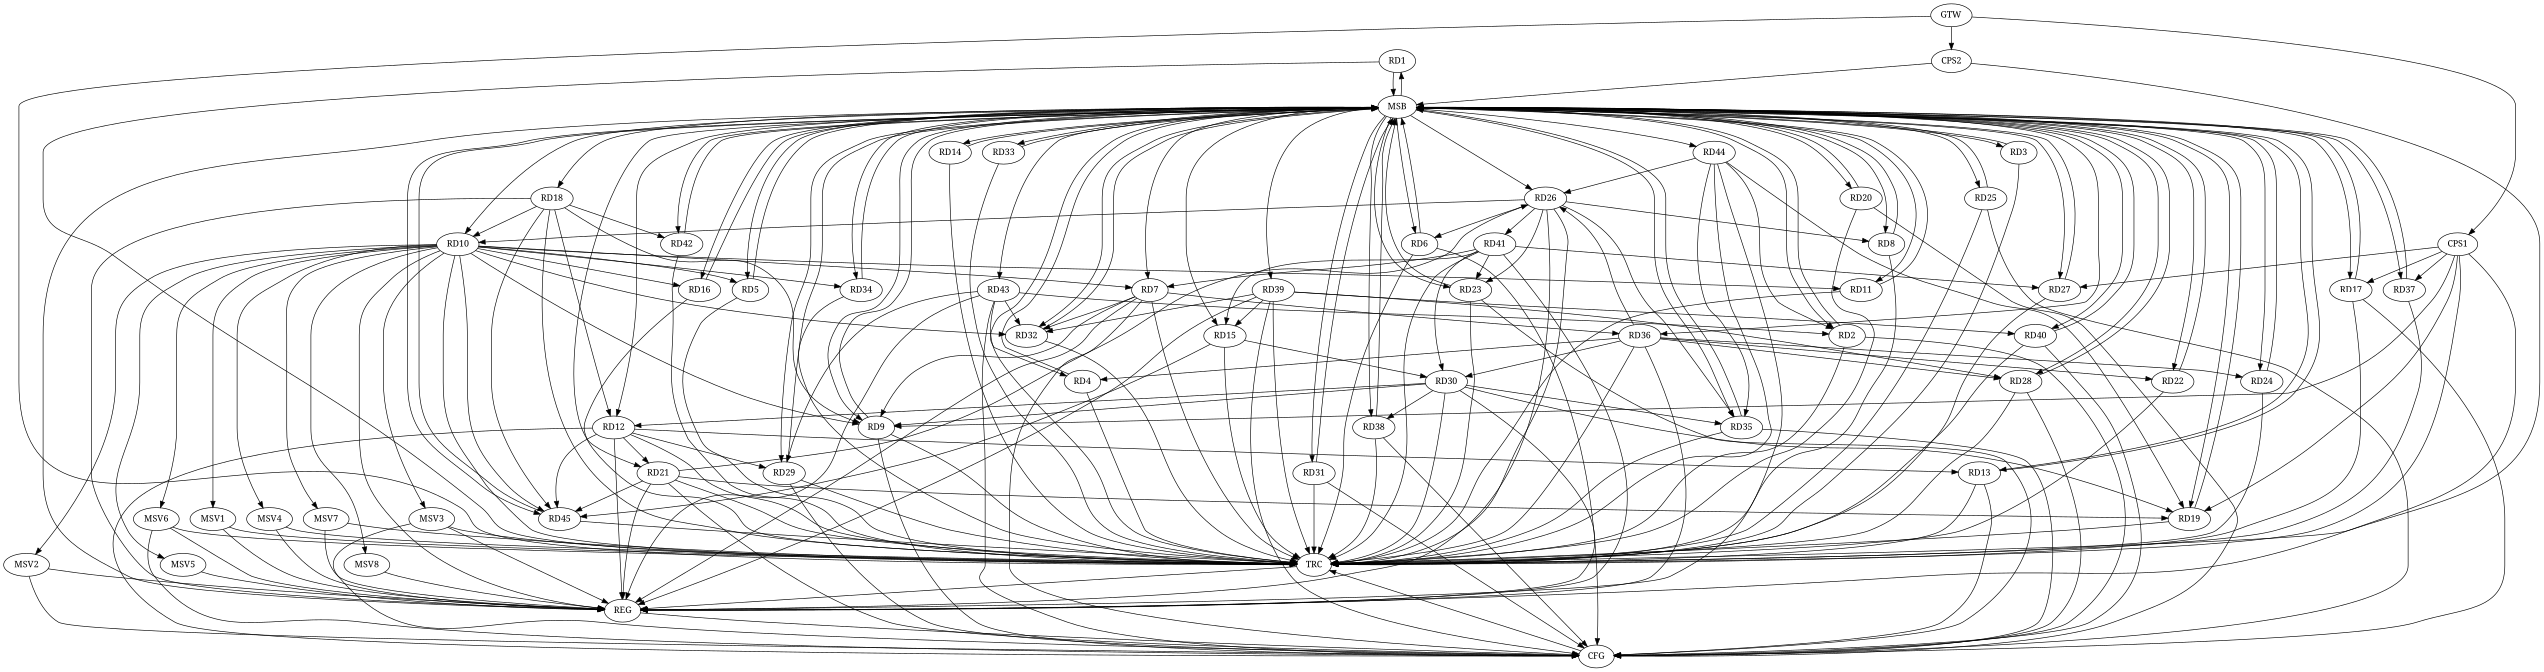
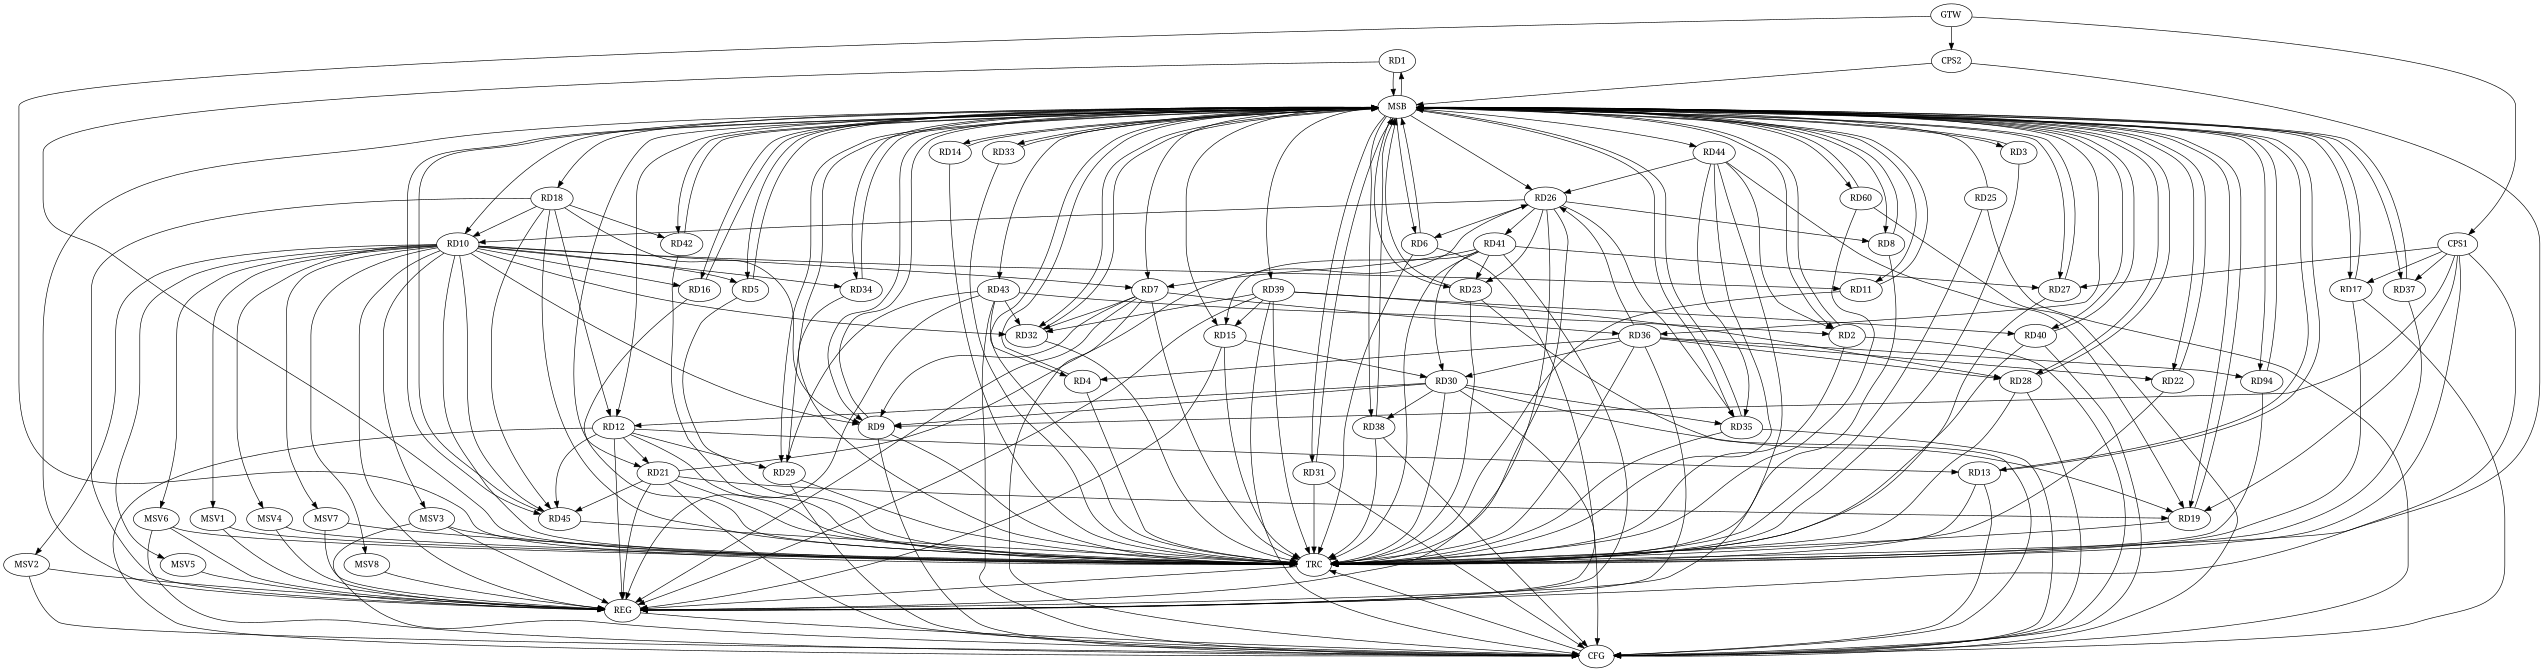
edge "MSB" -> "RD25": removed
node "RD20": label "RD20" -> "RD60"
node "RD24": label "RD24" -> "RD94"
edge "RD15" -> "RD45": now "RD15" -> "REG"
